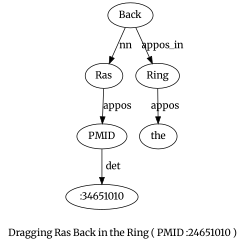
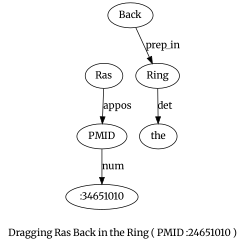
edge "Back" -> "Ras": removed, label "nn"
edge "Back" -> "Ring": label "appos_in" -> "prep_in"
edge "Ring" -> "the": label "appos" -> "det"
edge "PMID" -> ":34651010": label "det" -> "num"
